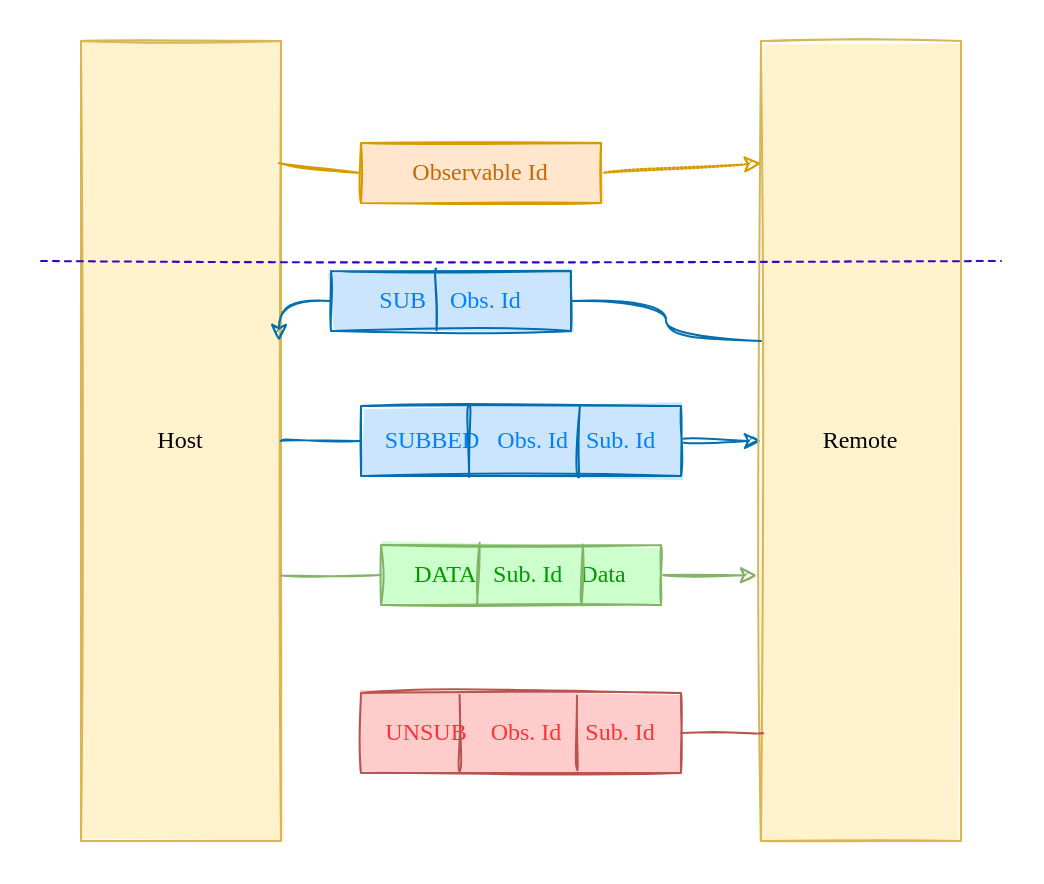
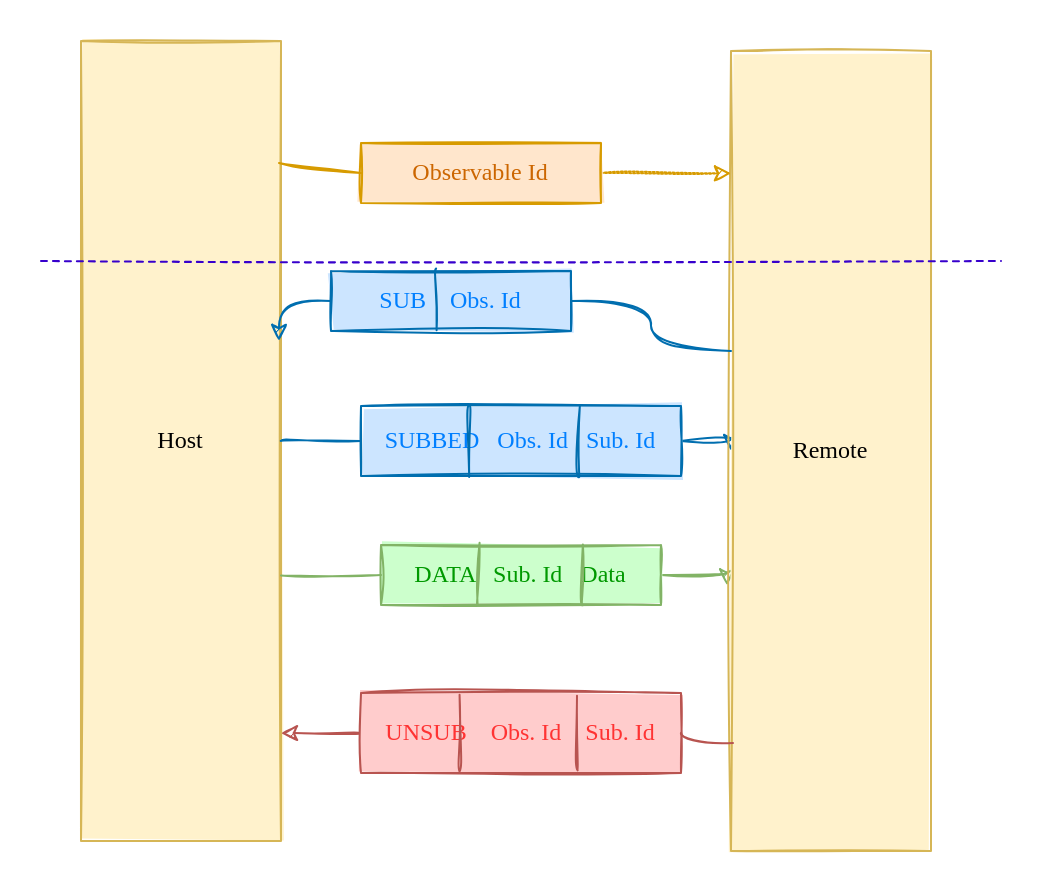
node "Remote": moved (861, 441) -> (831, 451)
edge "UNSUB Obs. Id Sub. Id" -> "Host": added
